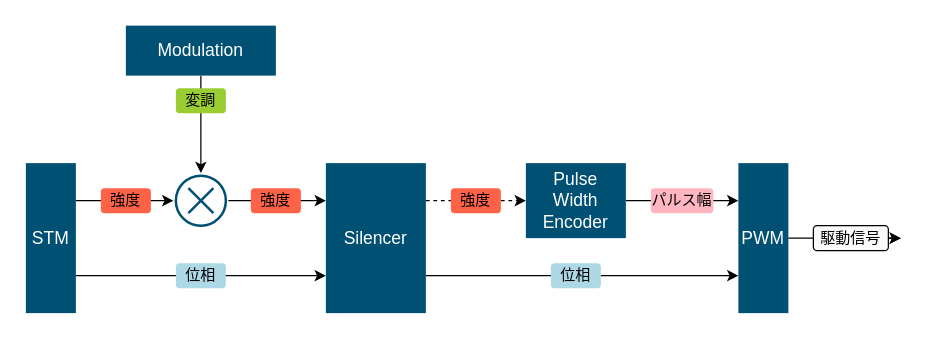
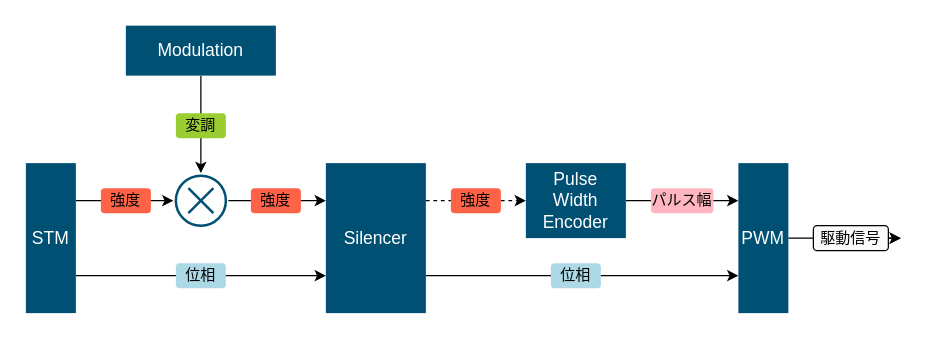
node "変調": moved (201, 101) -> (201, 126)
